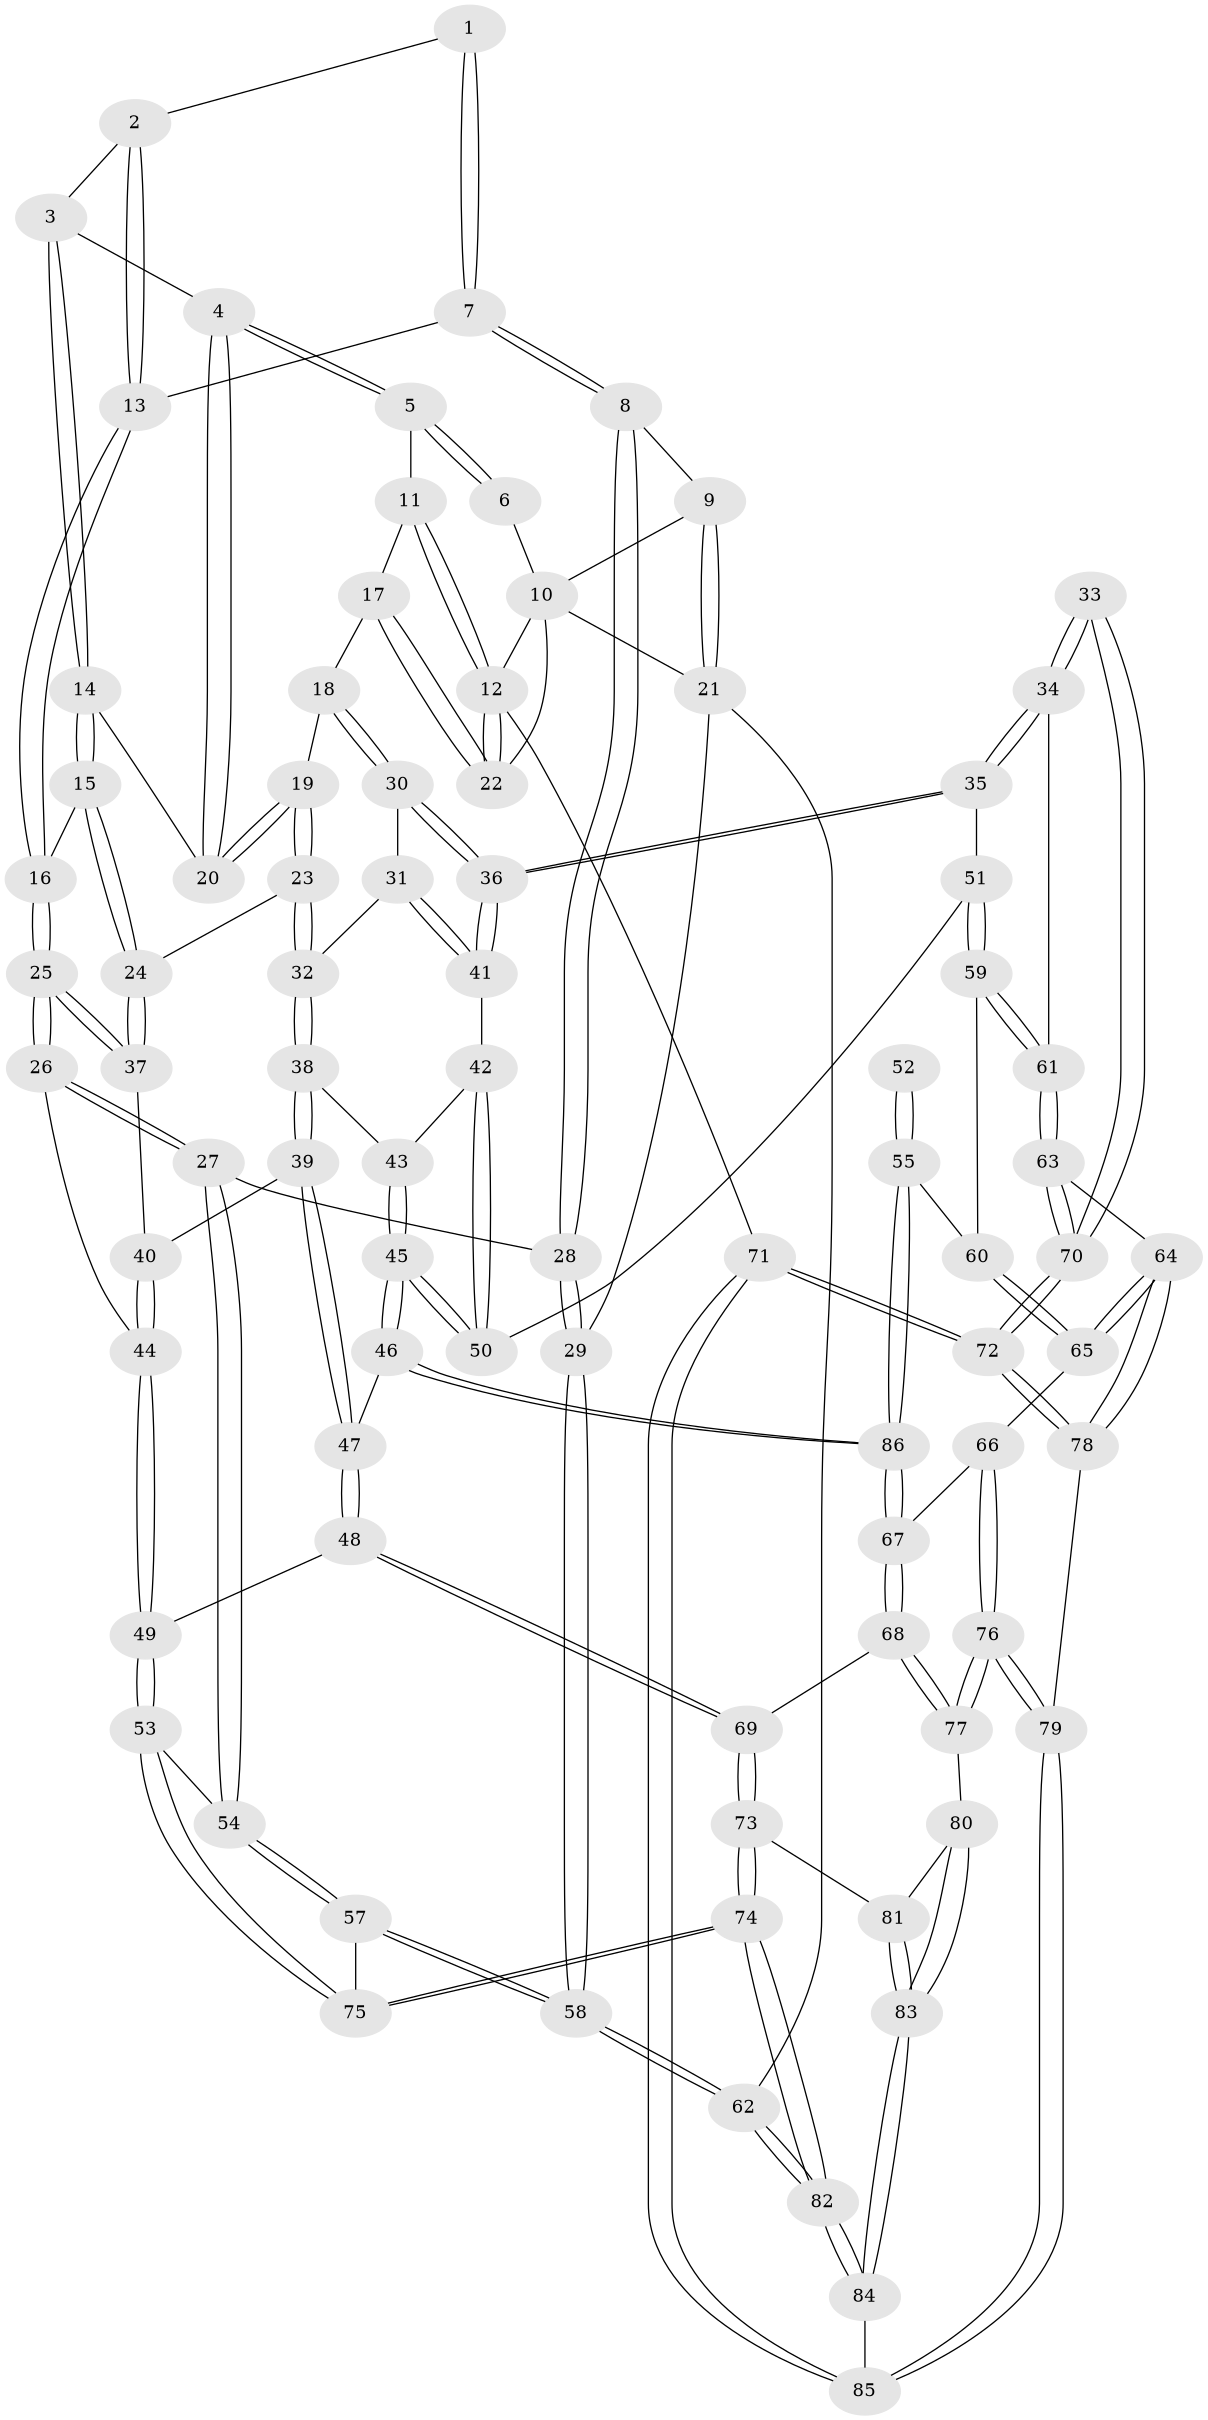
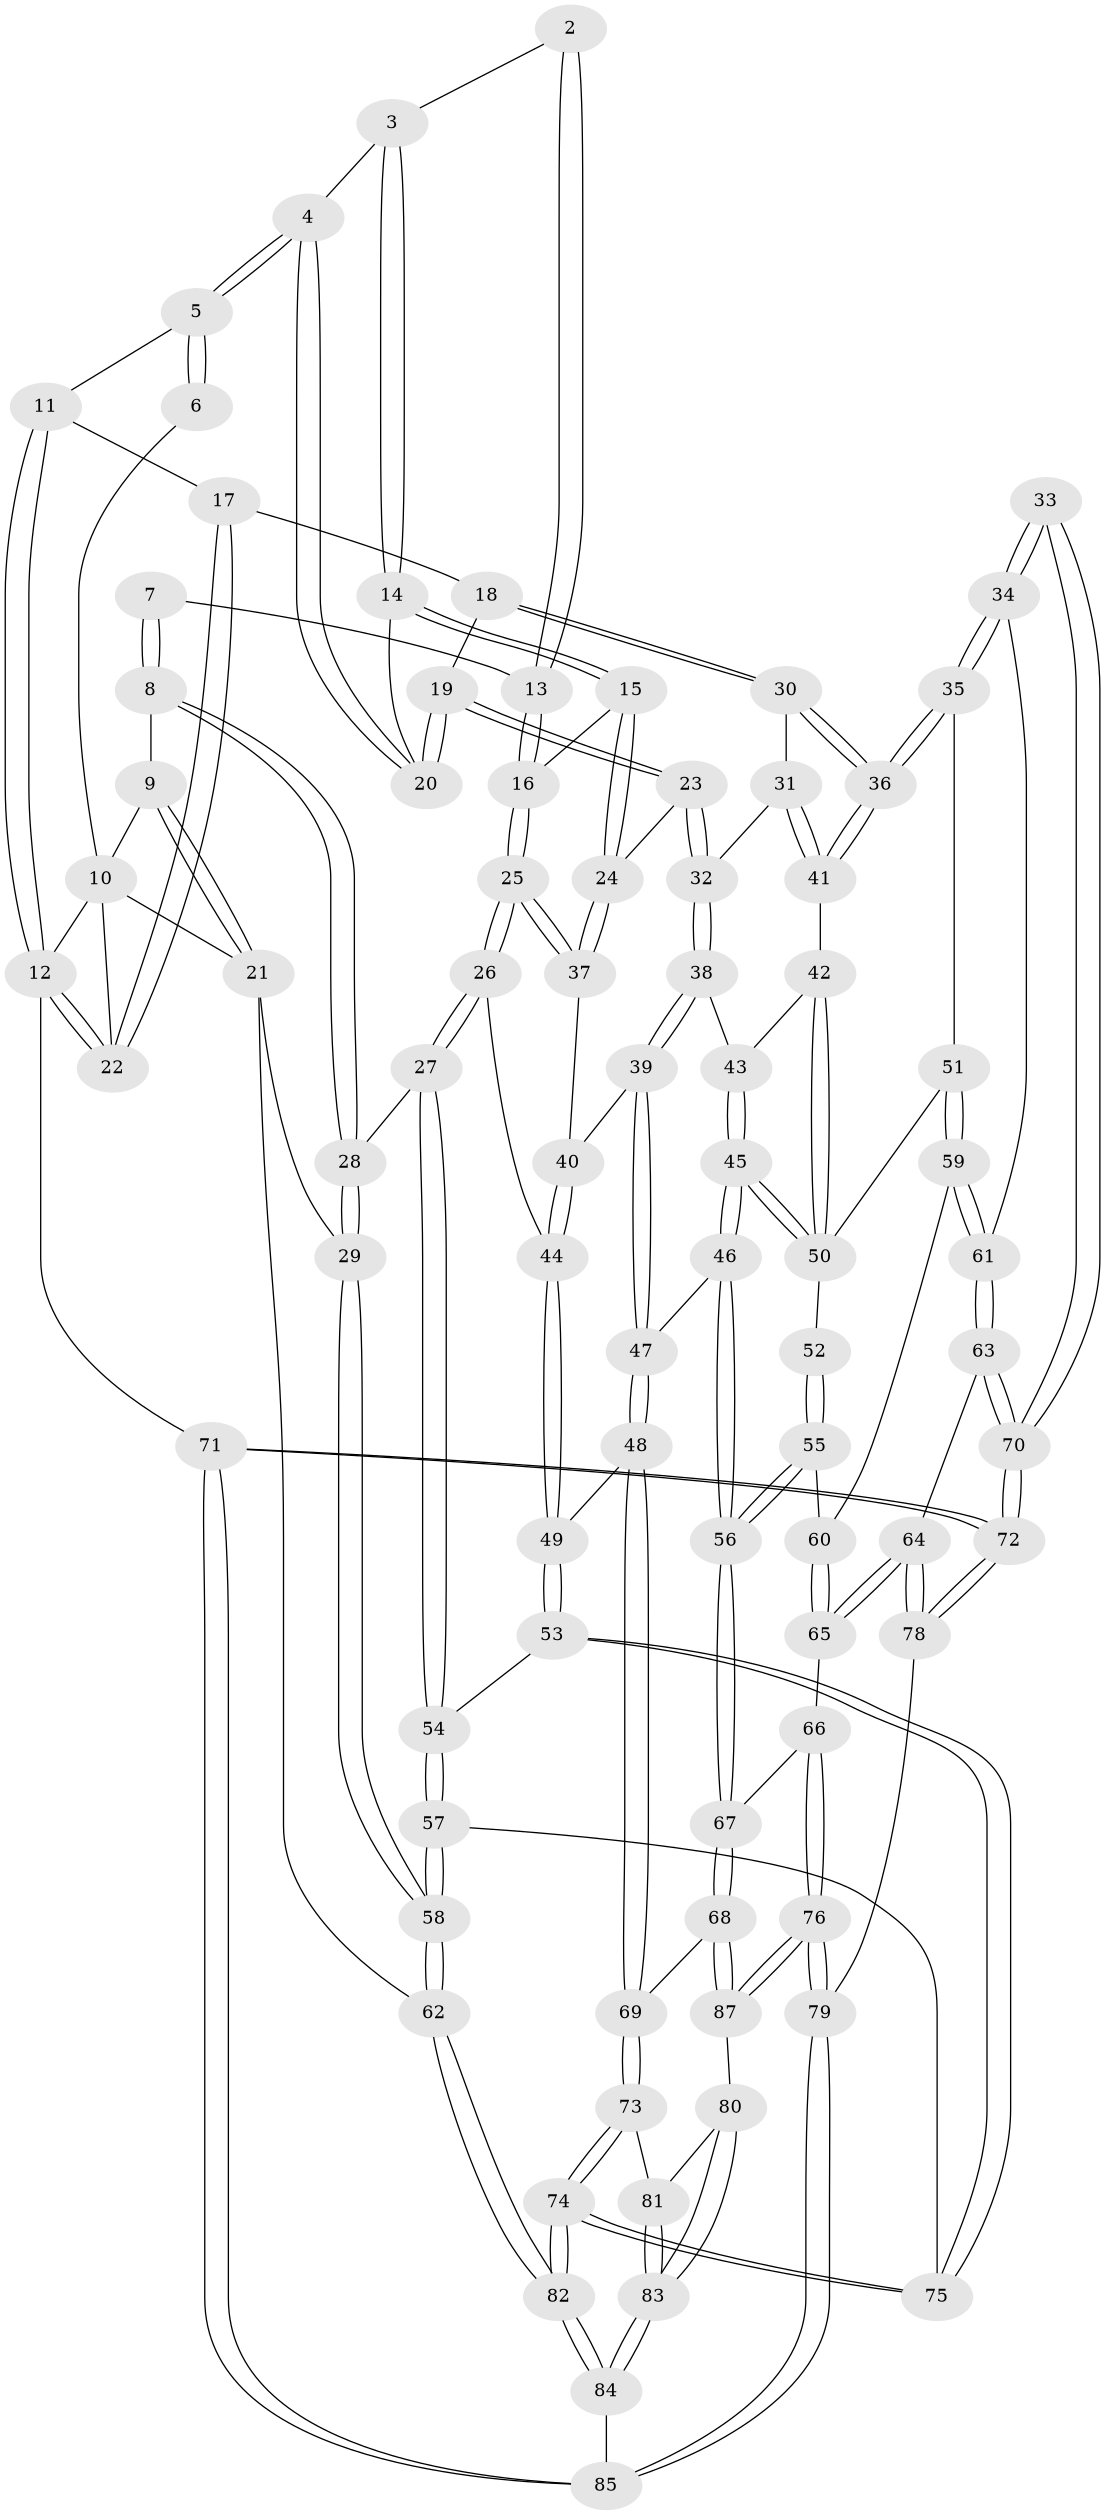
node "1": removed
edge "50" -- "52": added
node "86": label "86" -> "56"
node "77": label "77" -> "87"
